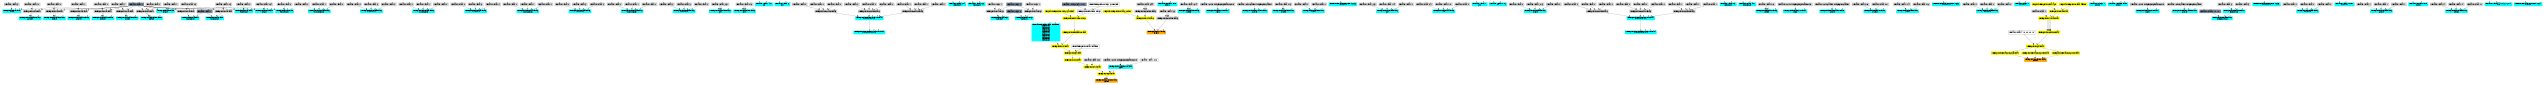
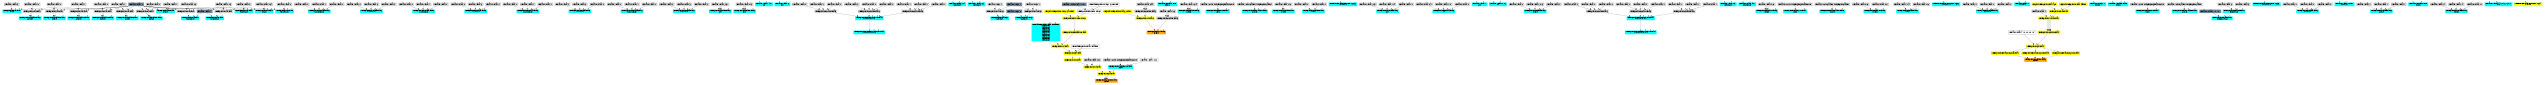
node "VFXTexture2DValue Texture2D (26734) _MainTex": fillcolor cyan -> yellow
